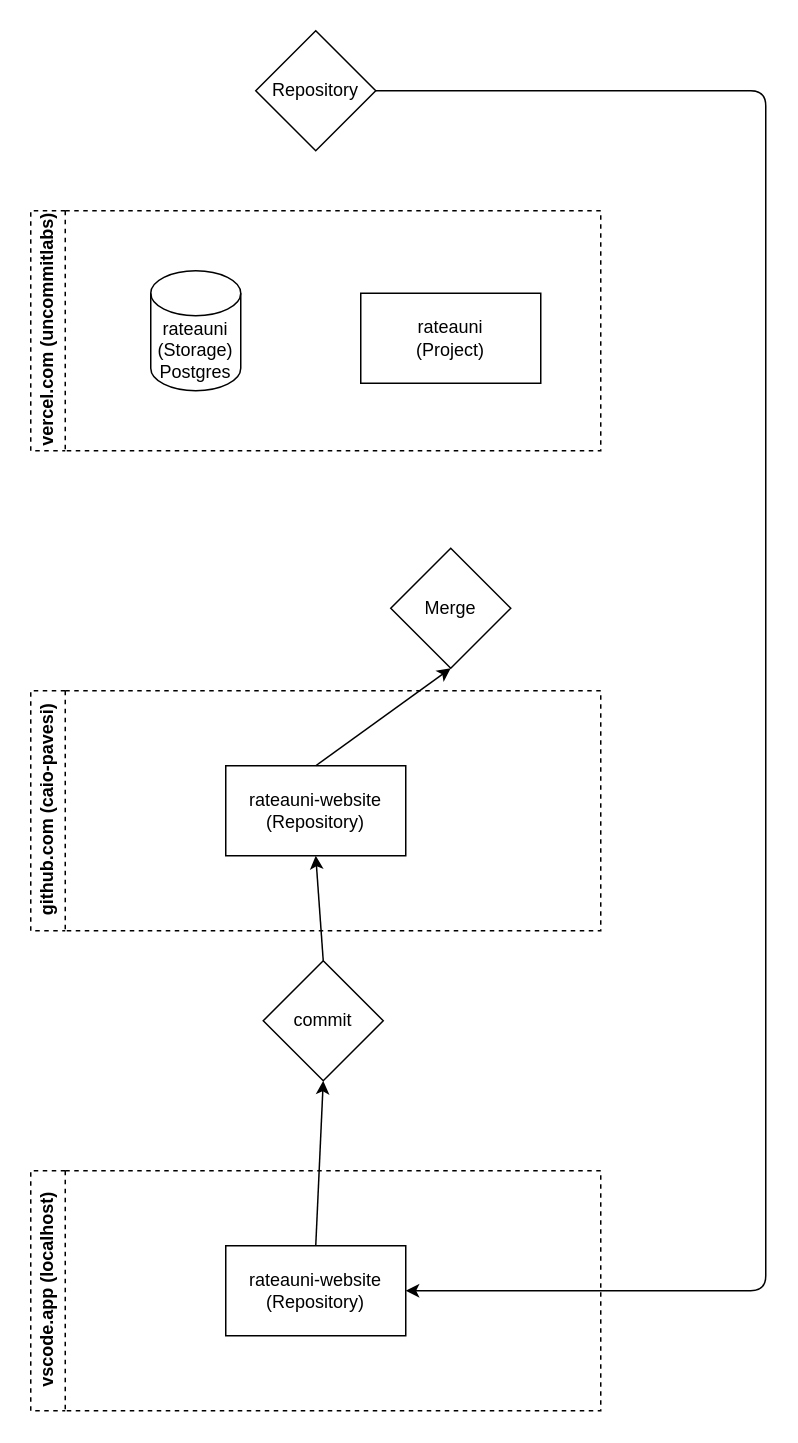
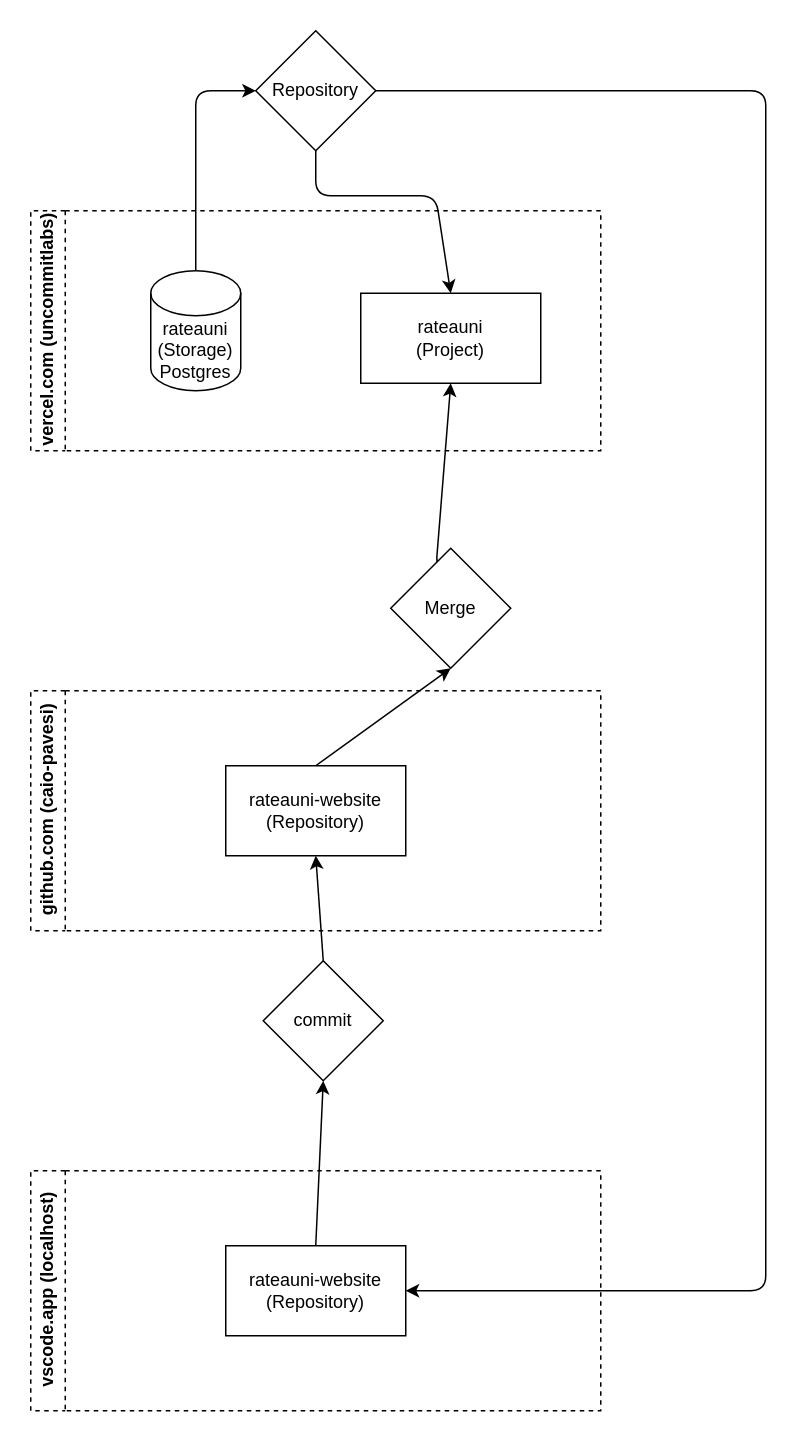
edge "rateauni (Storage) Postgres" -> "Repository": added
edge "Repository" -> "rateauni (Project)": added
edge "Merge" -> "rateauni (Project)": added
